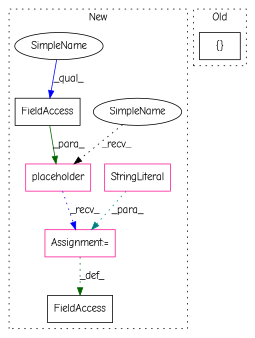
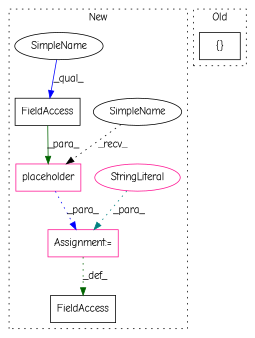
node "StringLiteral": shape box -> ellipse
edge "placeholder" -> "Assignment:=": label "_recv_" -> "_para_"
